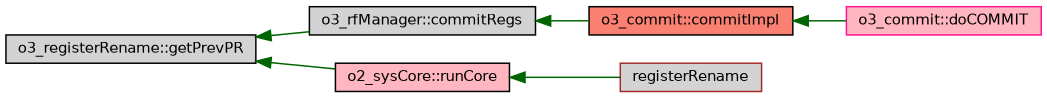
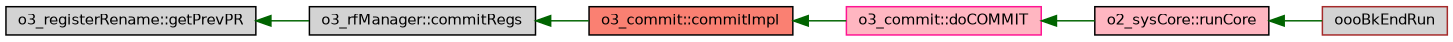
edge "o2_sysCore::runCore" -> "o3_registerRename::getPrevPR": now "o2_sysCore::runCore" -> "o3_commit::doCOMMIT"
node "registerRename": label "registerRename" -> "oooBkEndRun"
